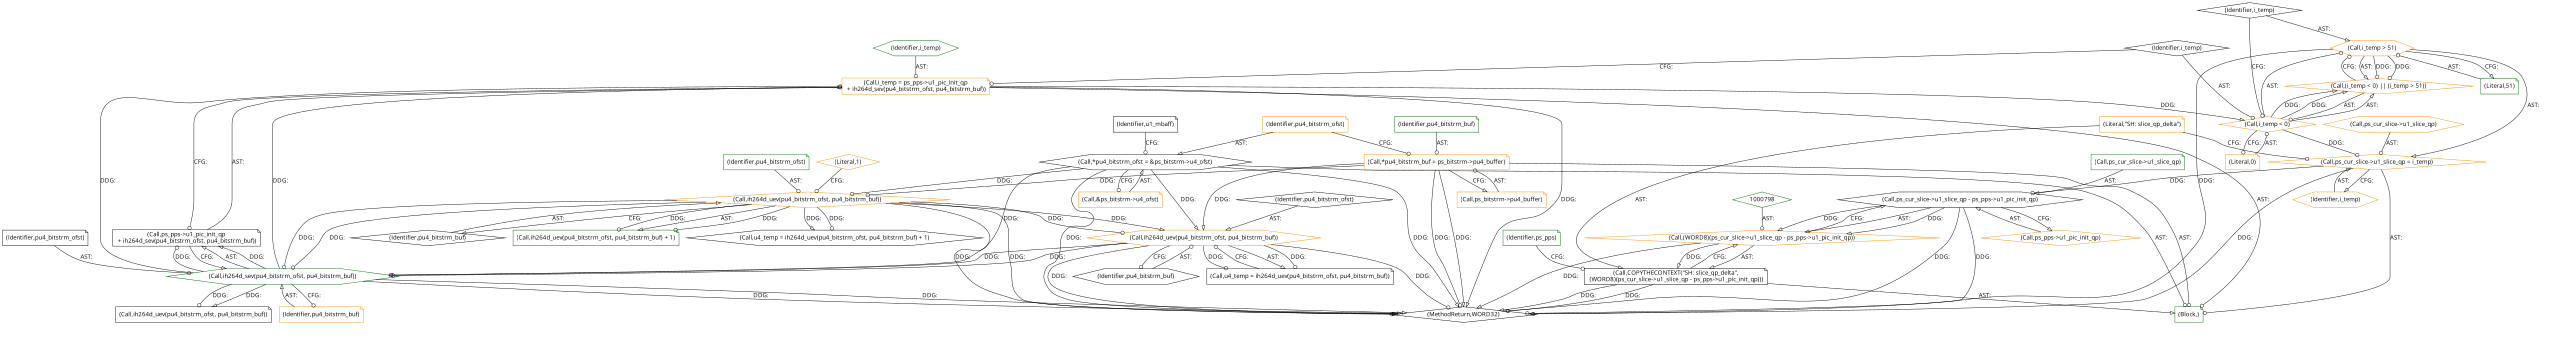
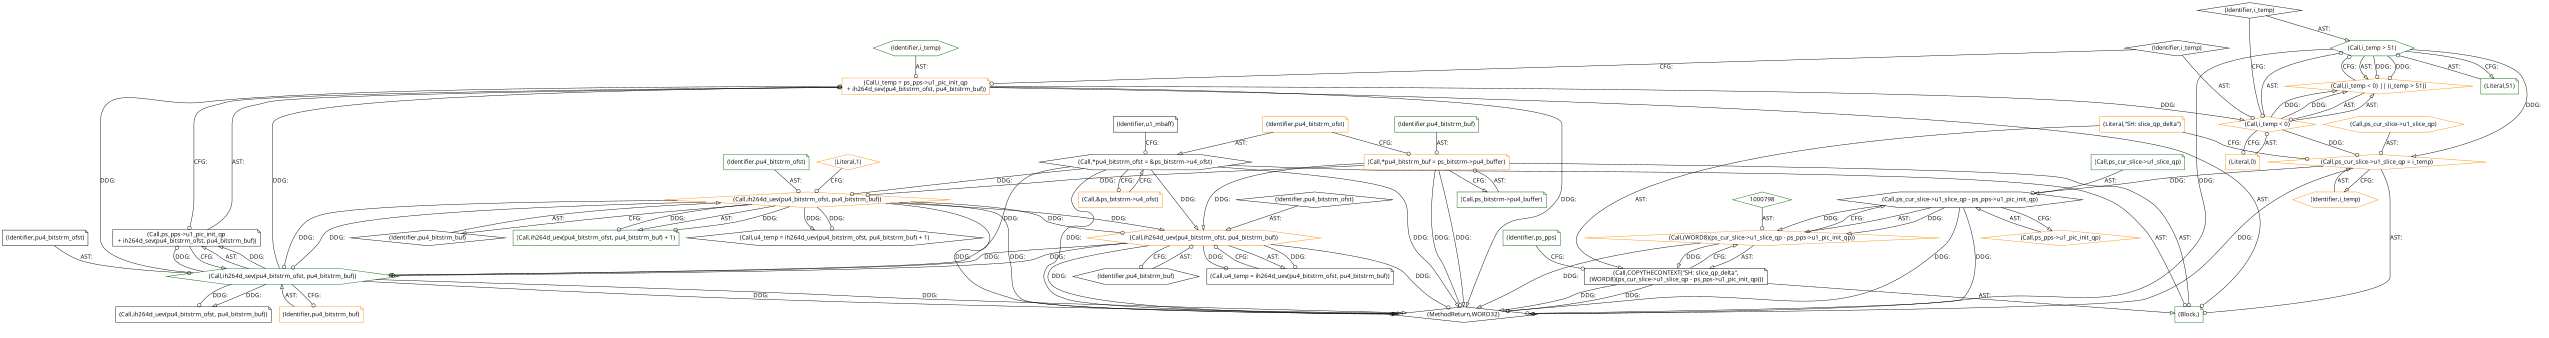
node "(Call,i_temp > 51)": color darkorange -> darkgreen
edge "(Call,i_temp > 51)" -> "(Call,ps_cur_slice->u1_slice_qp = i_temp)": label "AST: " -> "DDG: "
edge "(Call,&ps_bitstrm->u4_ofst)" -> "(Call,*pu4_bitstrm_ofst = &ps_bitstrm->u4_ofst)": label "AST: " -> "CFG: "
node "(Call,ps_bitstrm->pu4_buffer)": color darkorange -> darkgreen
